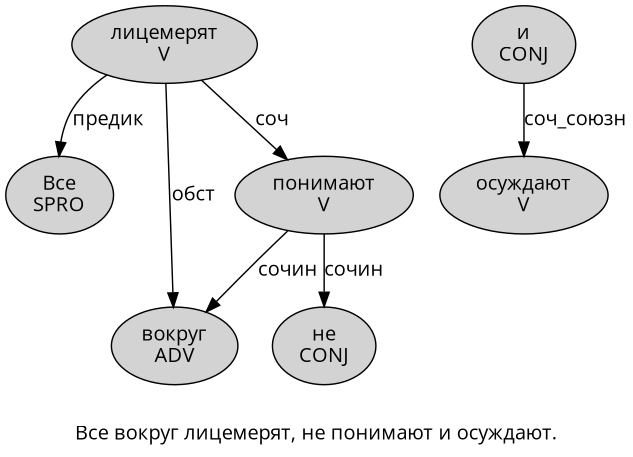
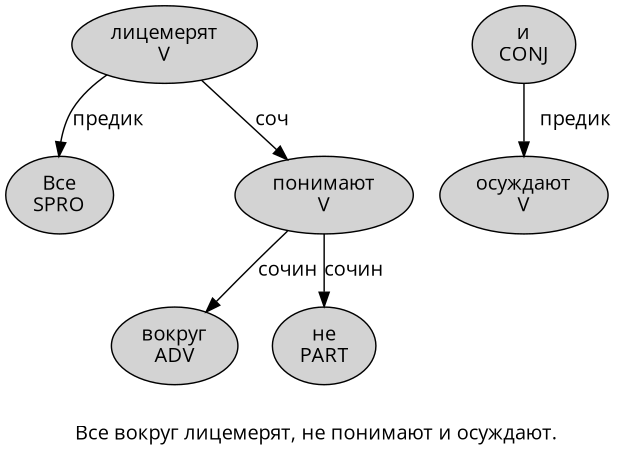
edge "и CONJ" -> "осуждают V": label "соч_союзн" -> "предик"
edge "лицемерят V" -> "вокруг ADV": removed, label "обст"
node "не CONJ": label "не CONJ" -> "не PART"
